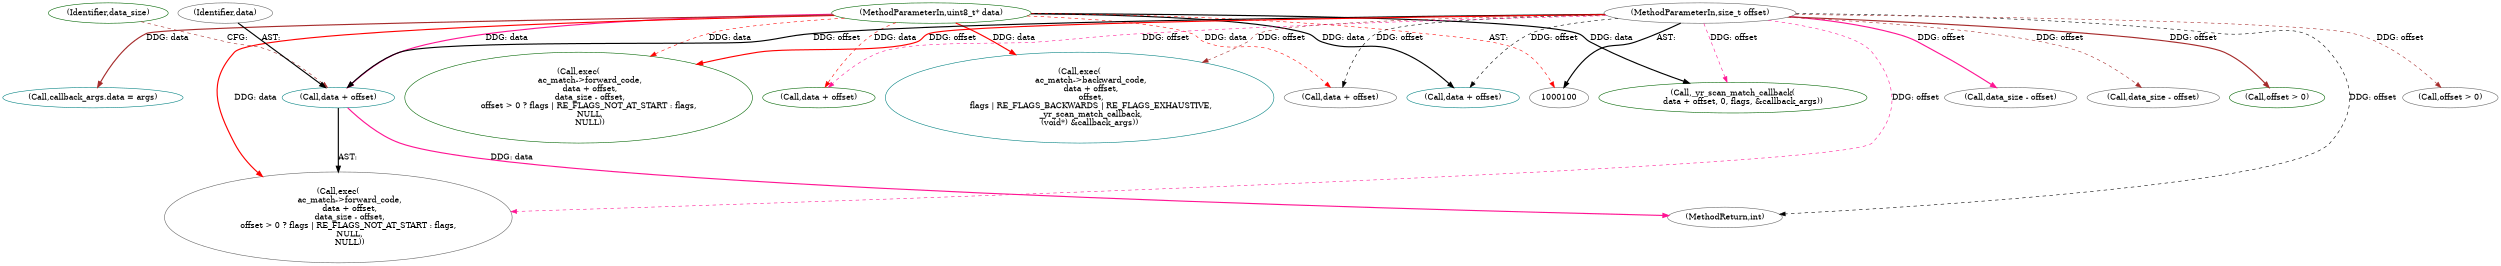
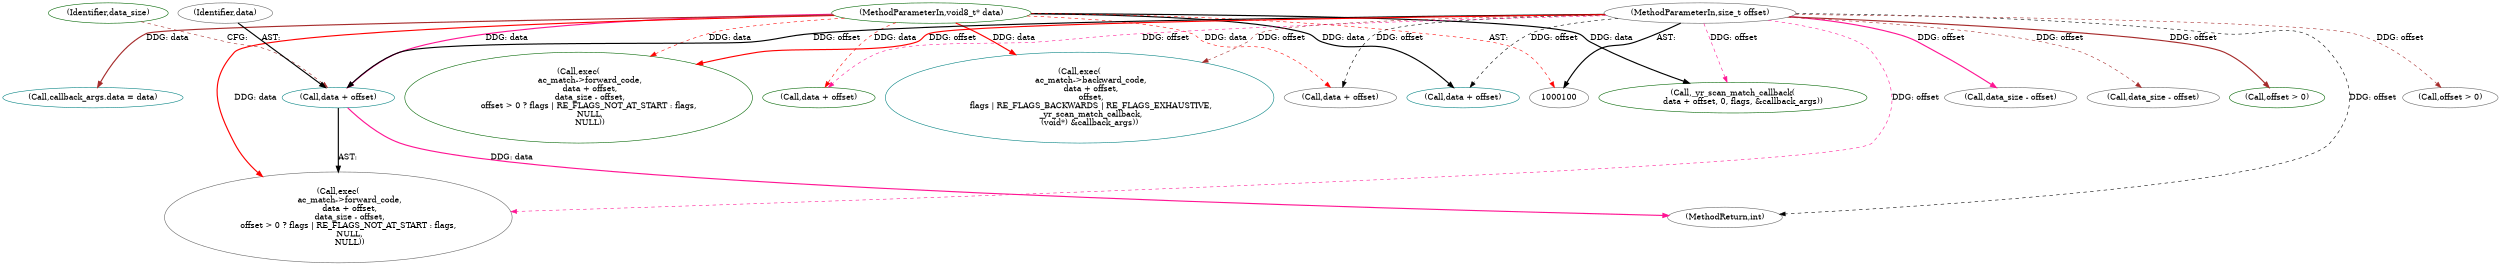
node "(MethodParameterIn,uint8_t* data)": label "(MethodParameterIn,uint8_t* data)" -> "(MethodParameterIn,void8_t* data)"
node "(Call,callback_args.data = args)": label "(Call,callback_args.data = args)" -> "(Call,callback_args.data = data)"
